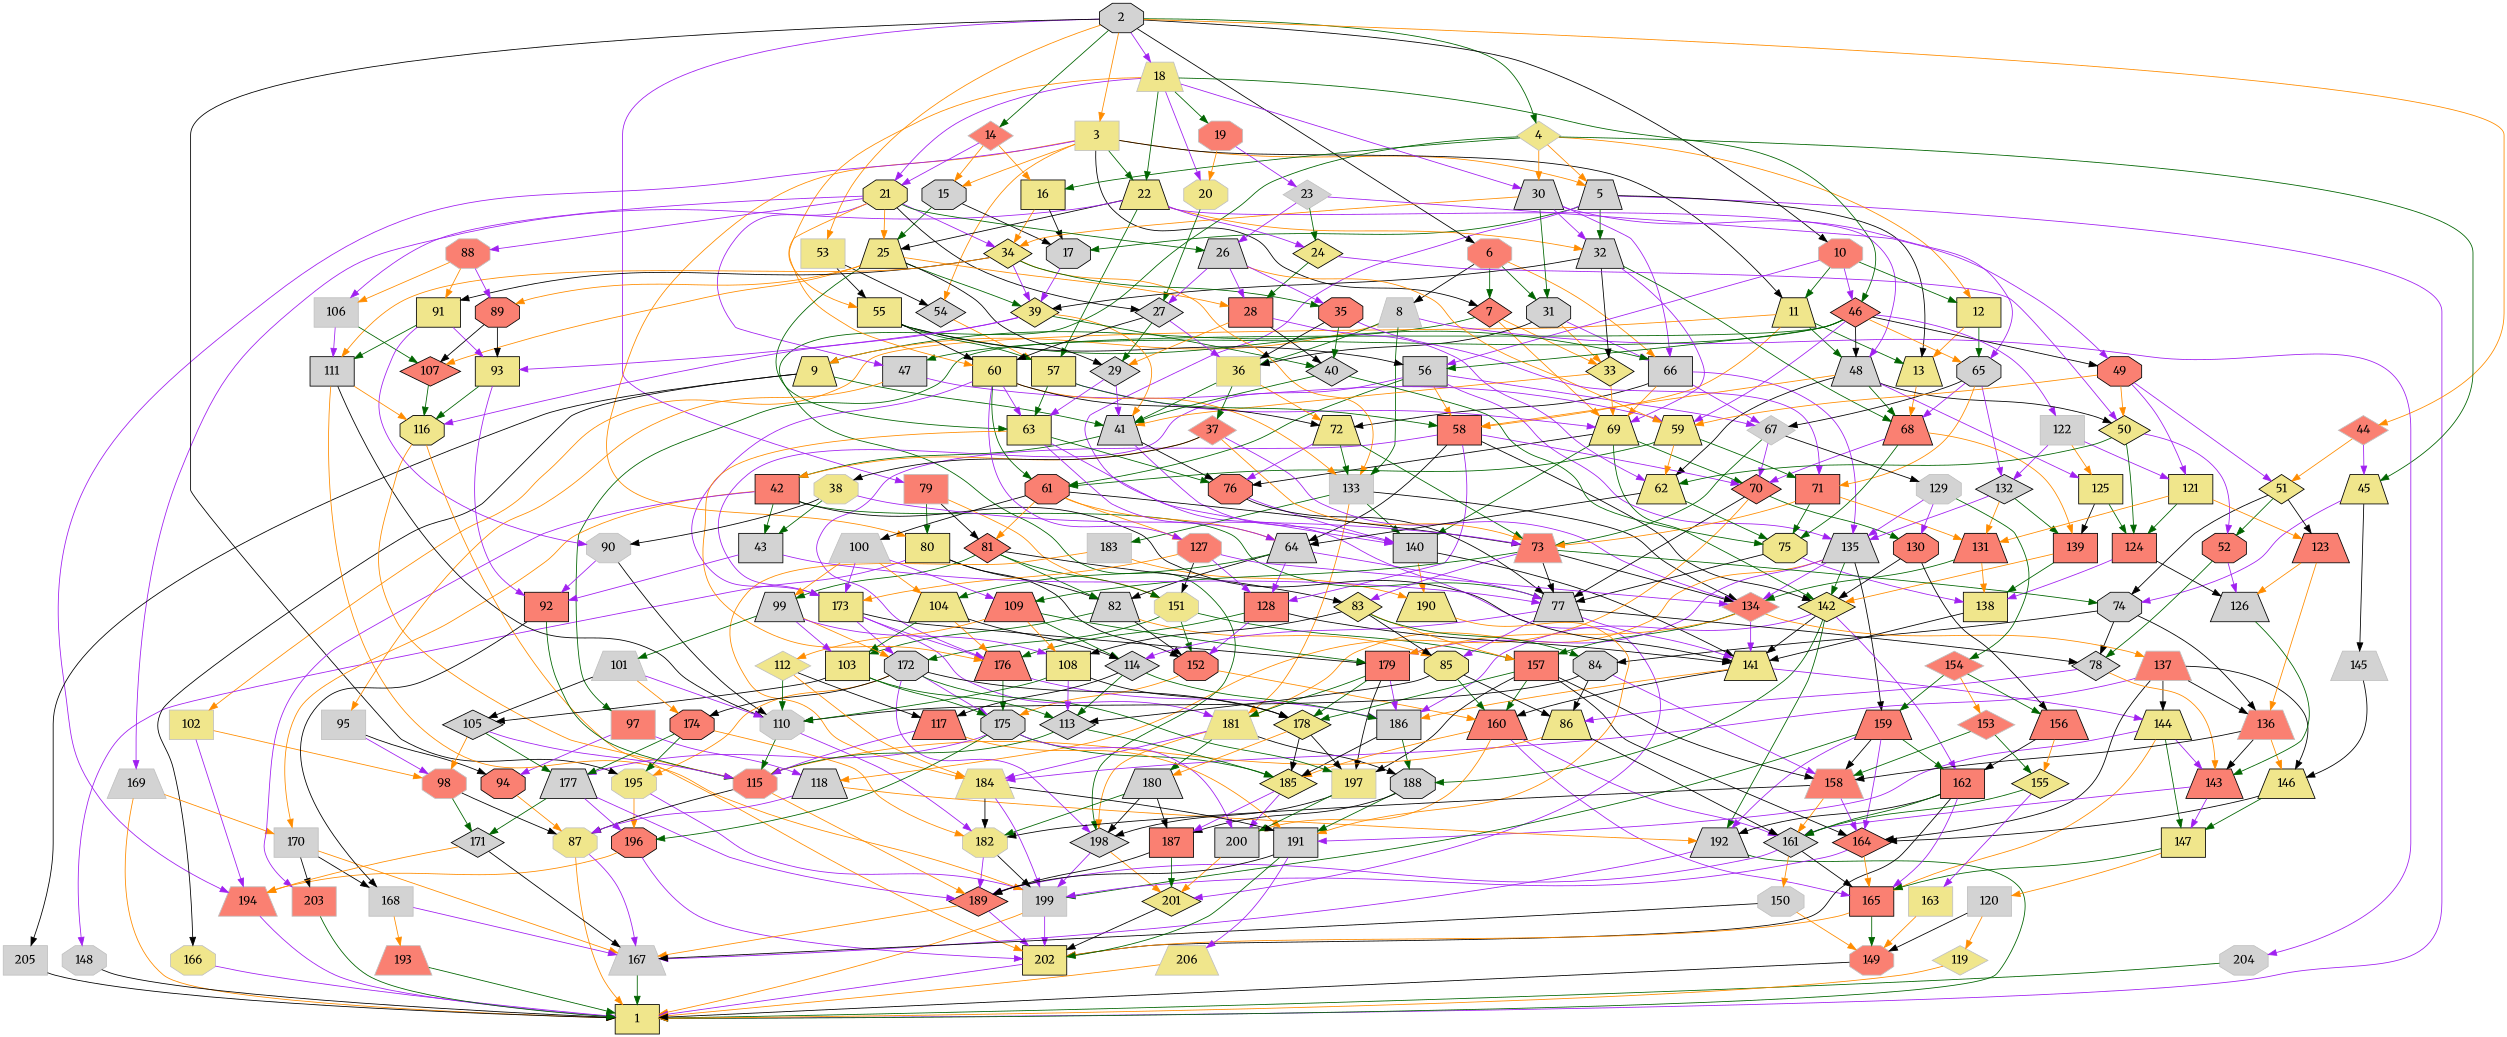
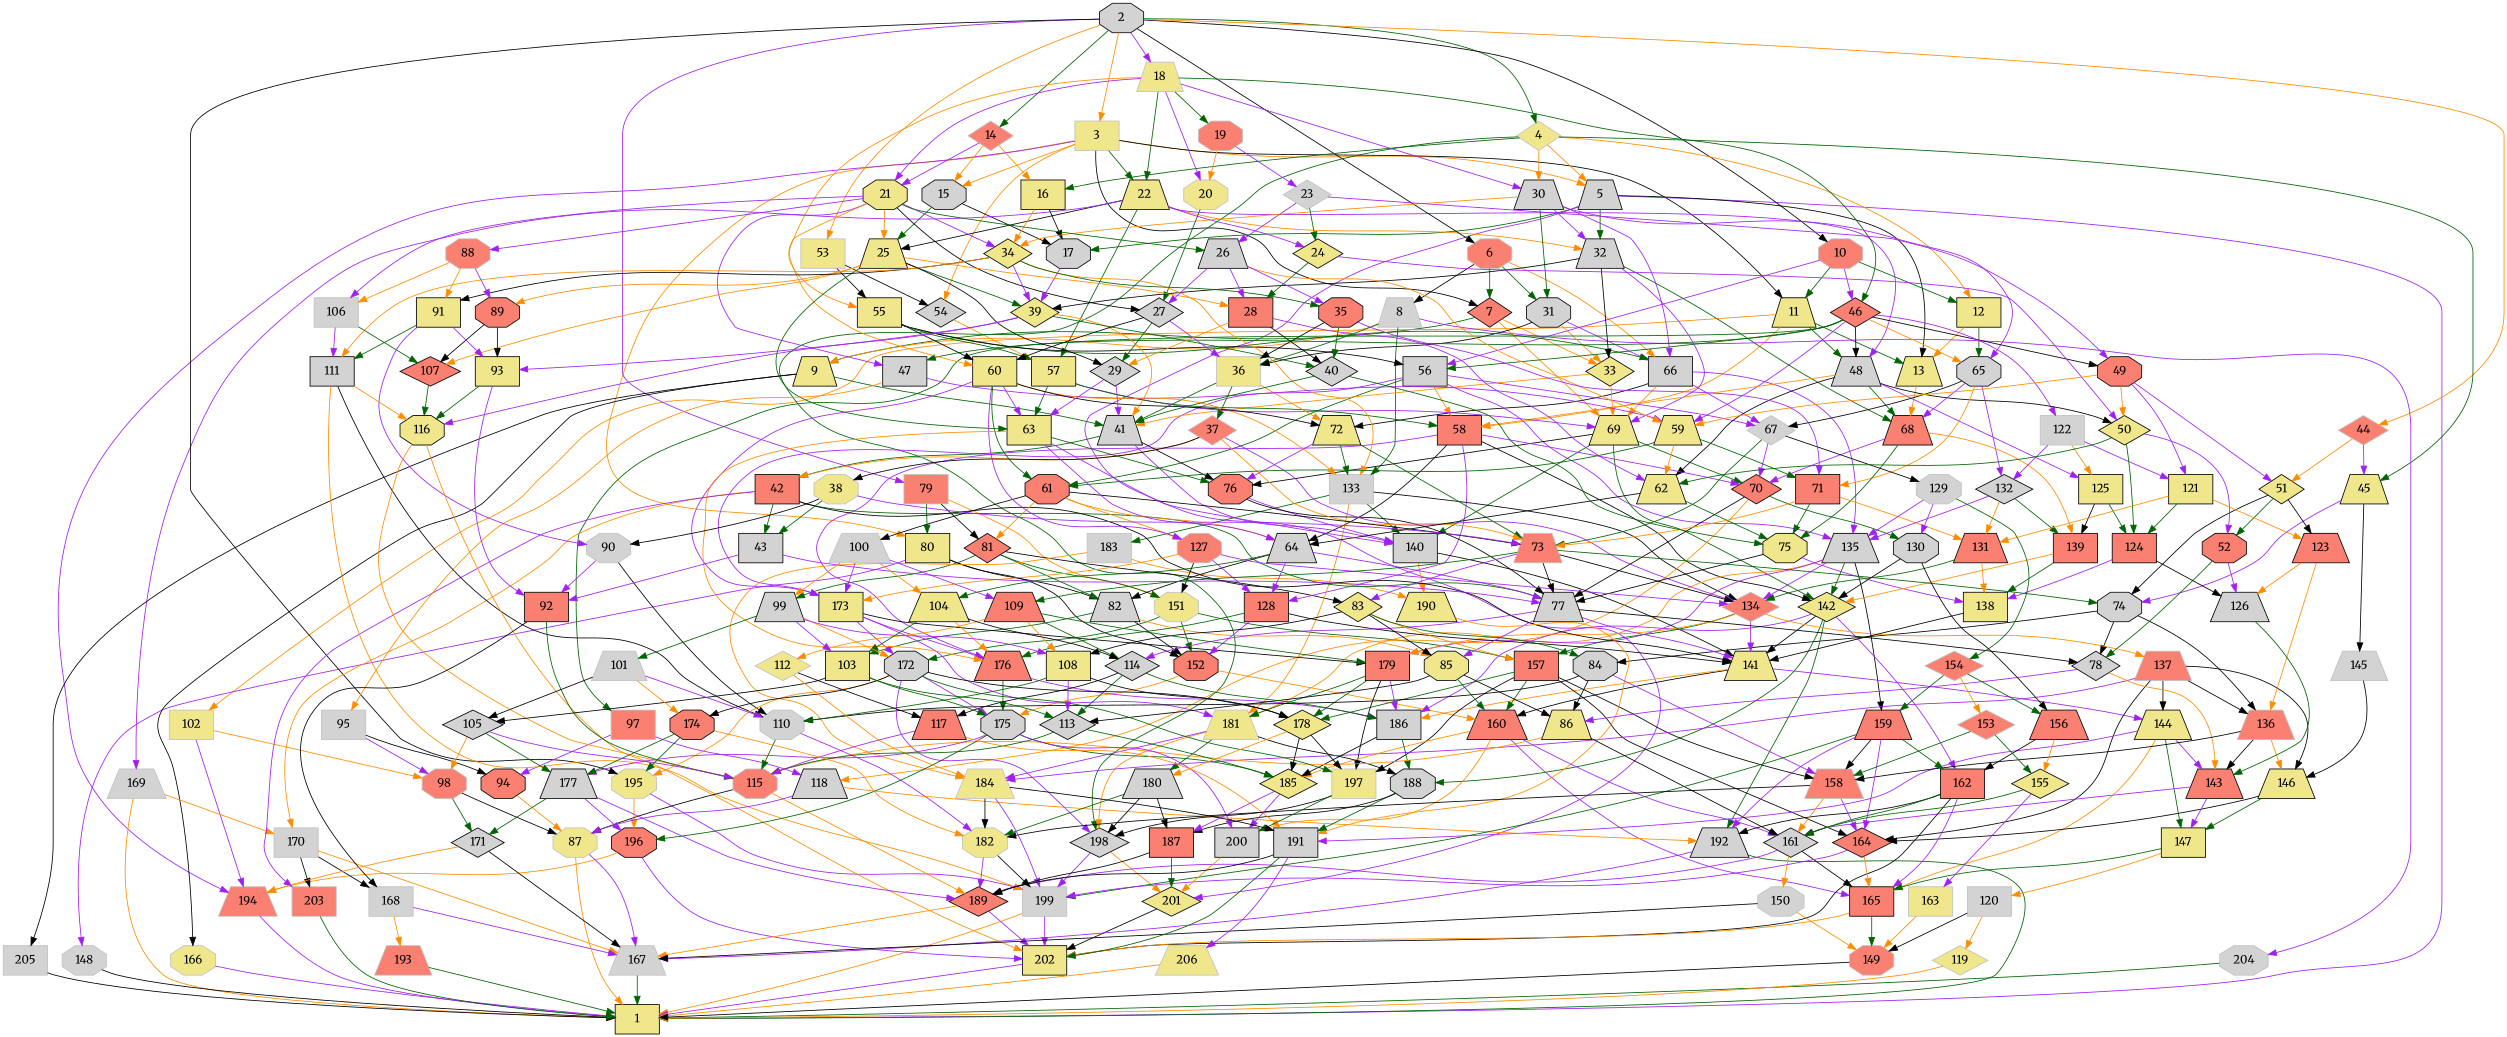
node "130": fillcolor salmon -> lightgrey
edge "112" -> "110": removed
